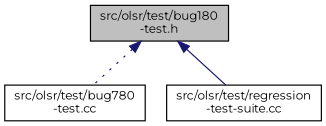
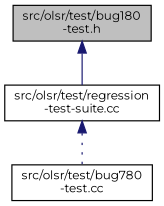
edge "src/olsr/test/bug780 -test.cc" -> "src/olsr/test/bug180 -test.h": now "src/olsr/test/bug780 -test.cc" -> "src/olsr/test/regression -test-suite.cc"
